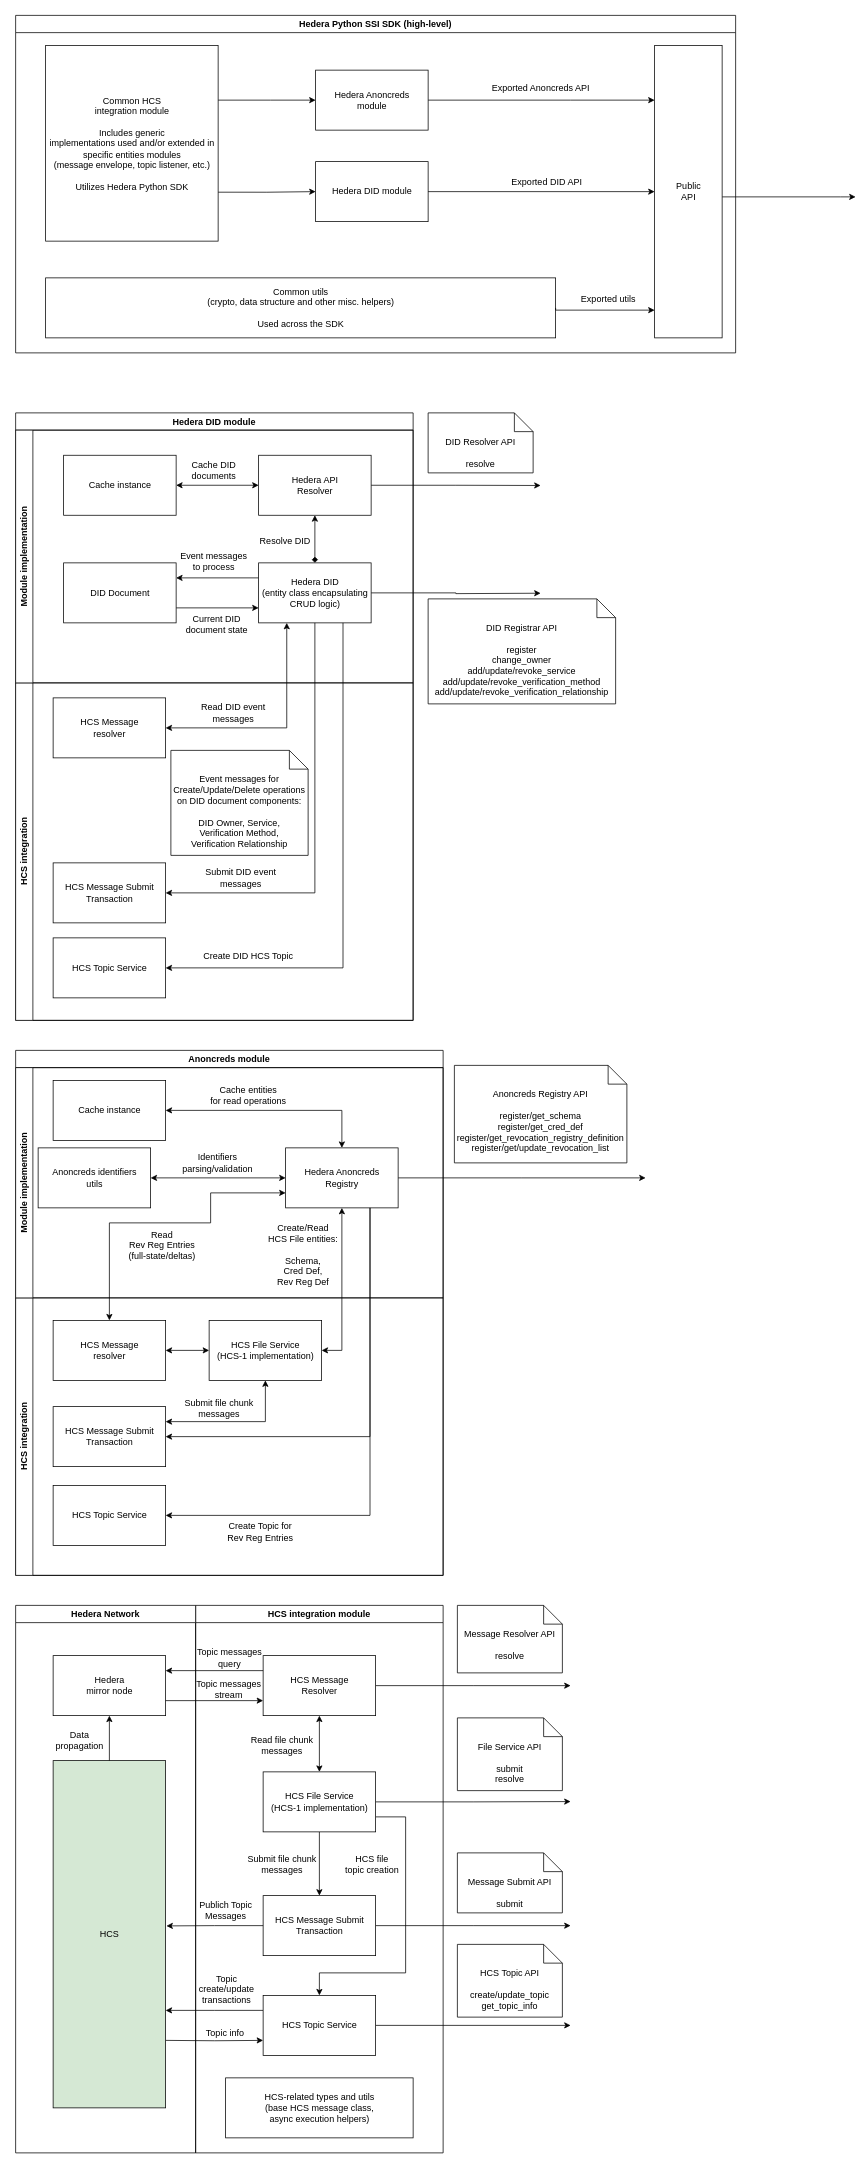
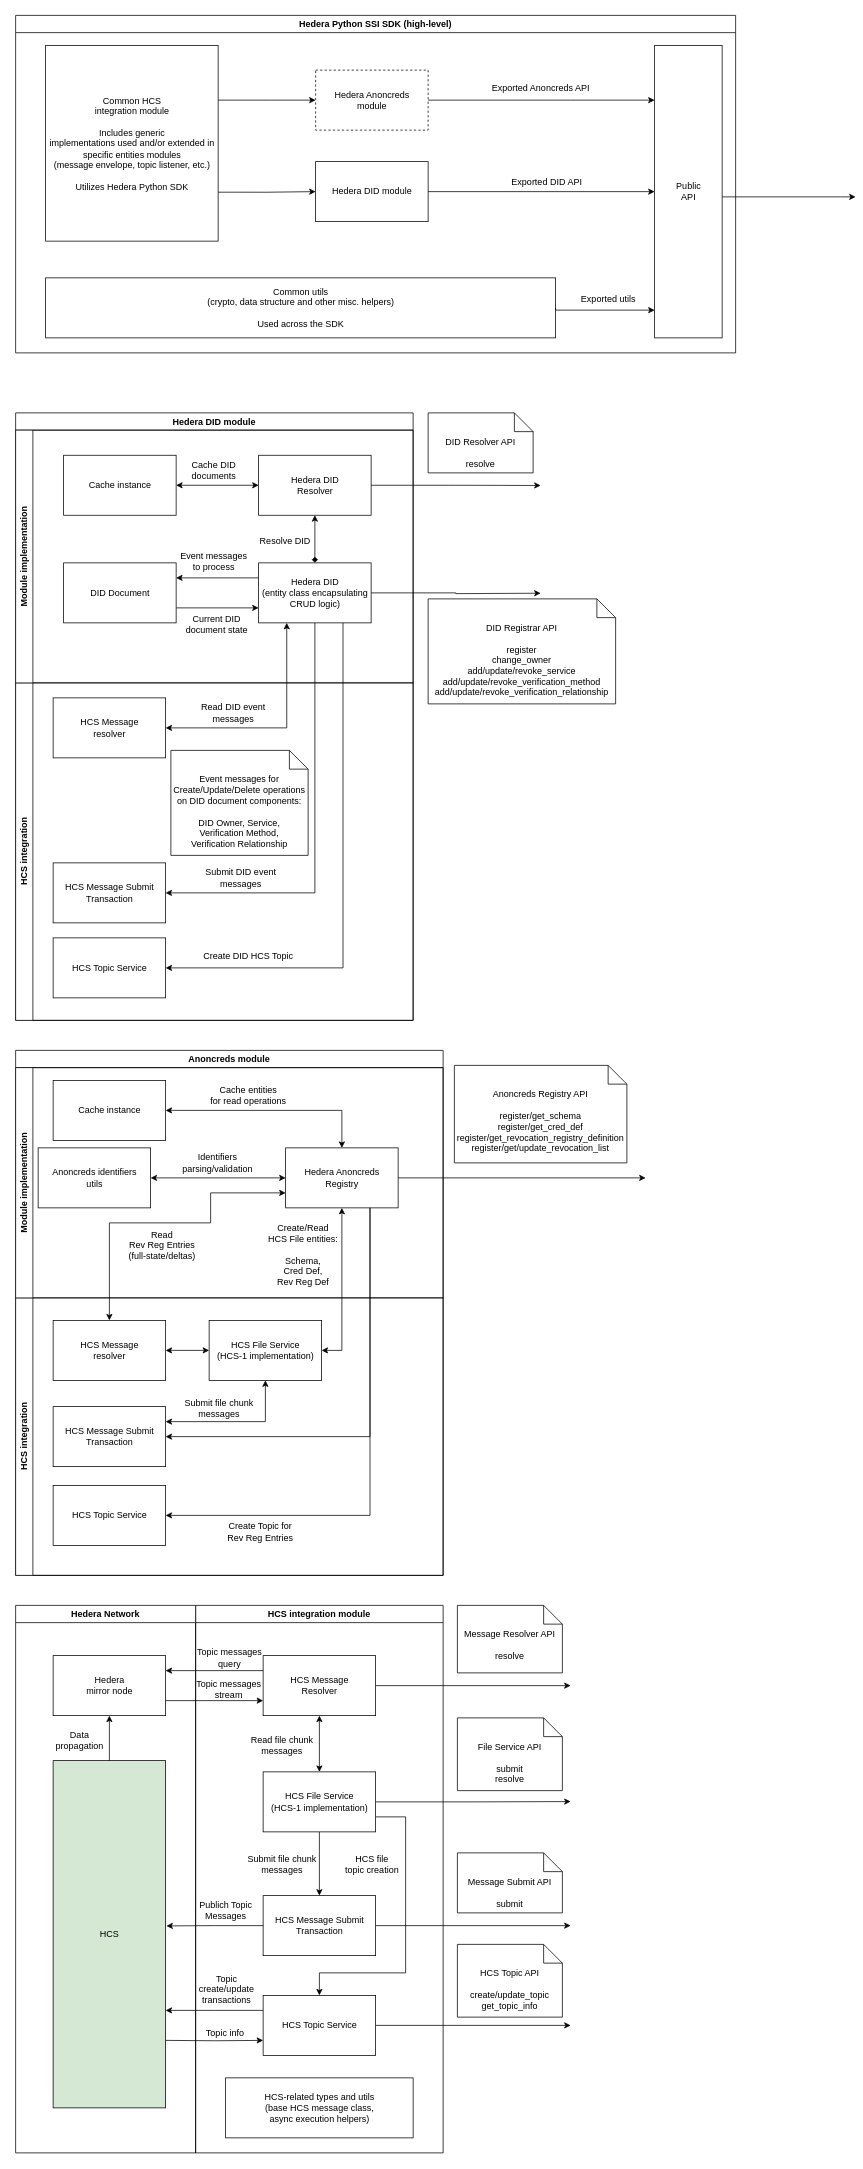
node "Hedera Anoncreds module": style solid -> dashed
node "Hedera API Resolver": label "Hedera API Resolver" -> "Hedera DID Resolver"
